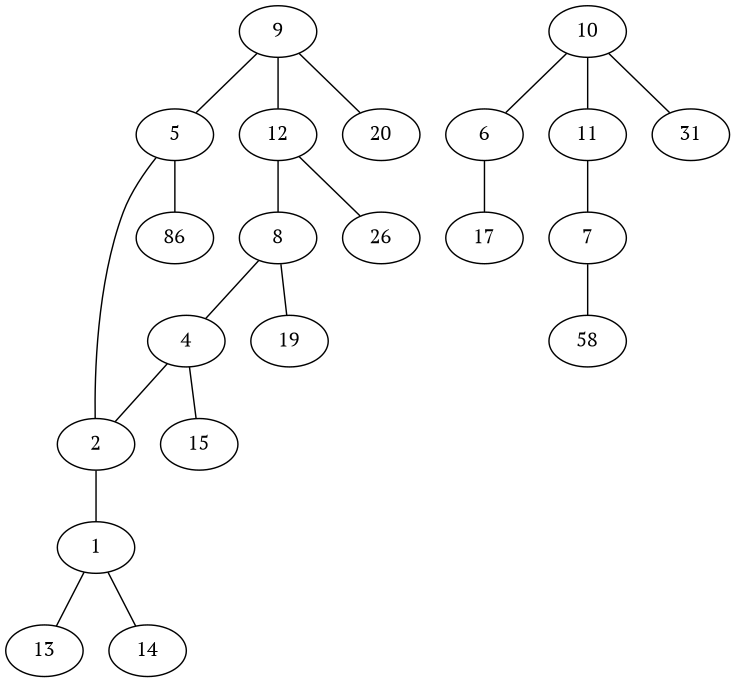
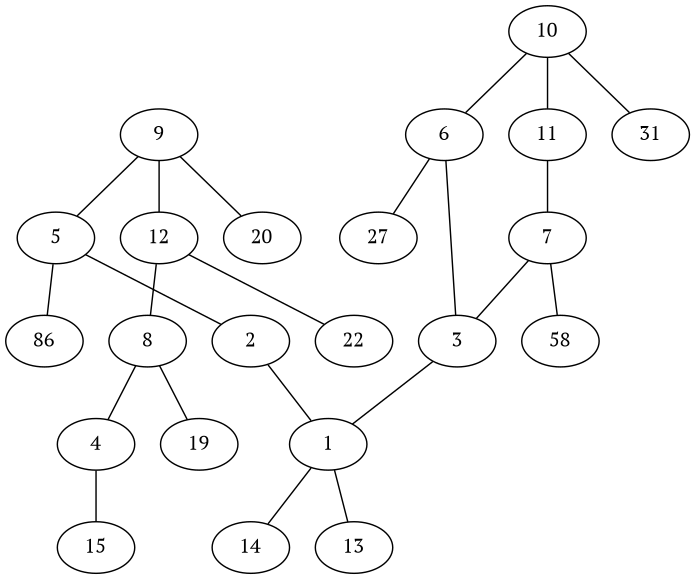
node "26": label "26" -> "22"
node "17": label "17" -> "27"
node "3": added
edge "4" -- "2": removed
